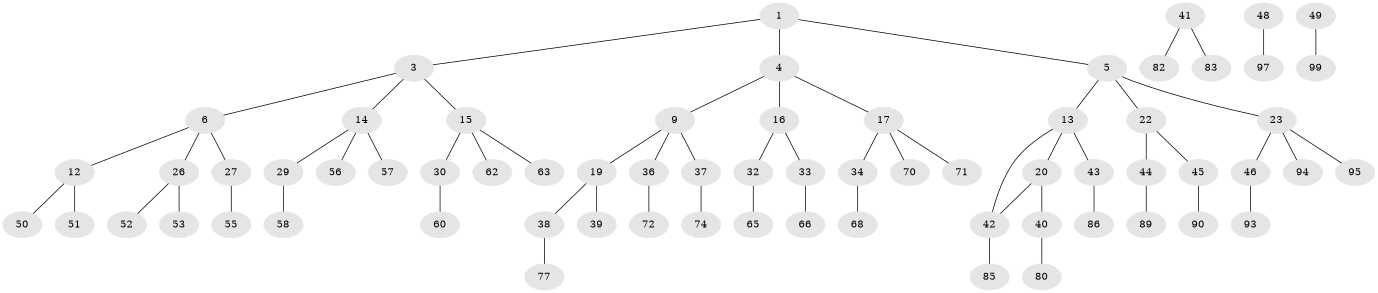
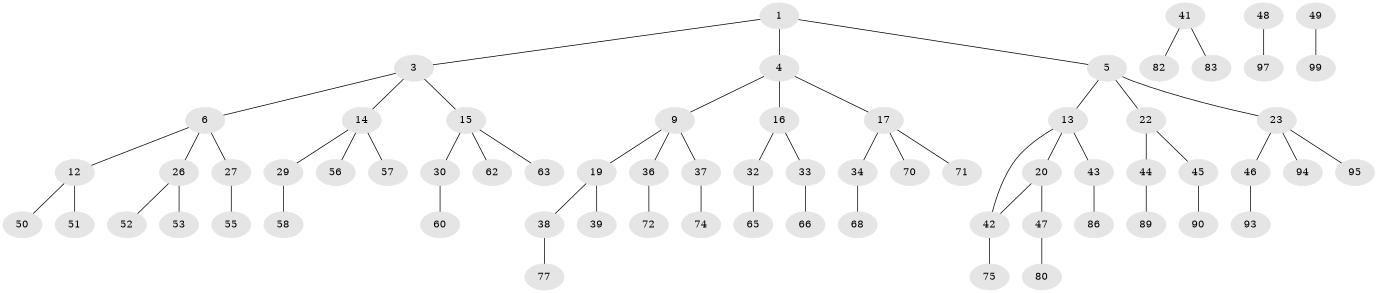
node "40": label "40" -> "47"
node "85": label "85" -> "75"
